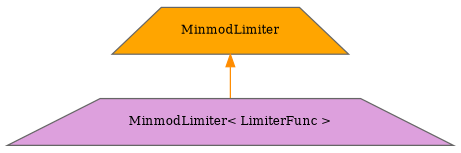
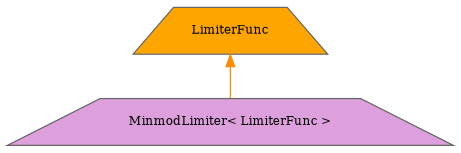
node "MinmodLimiter": label "MinmodLimiter" -> "LimiterFunc"
